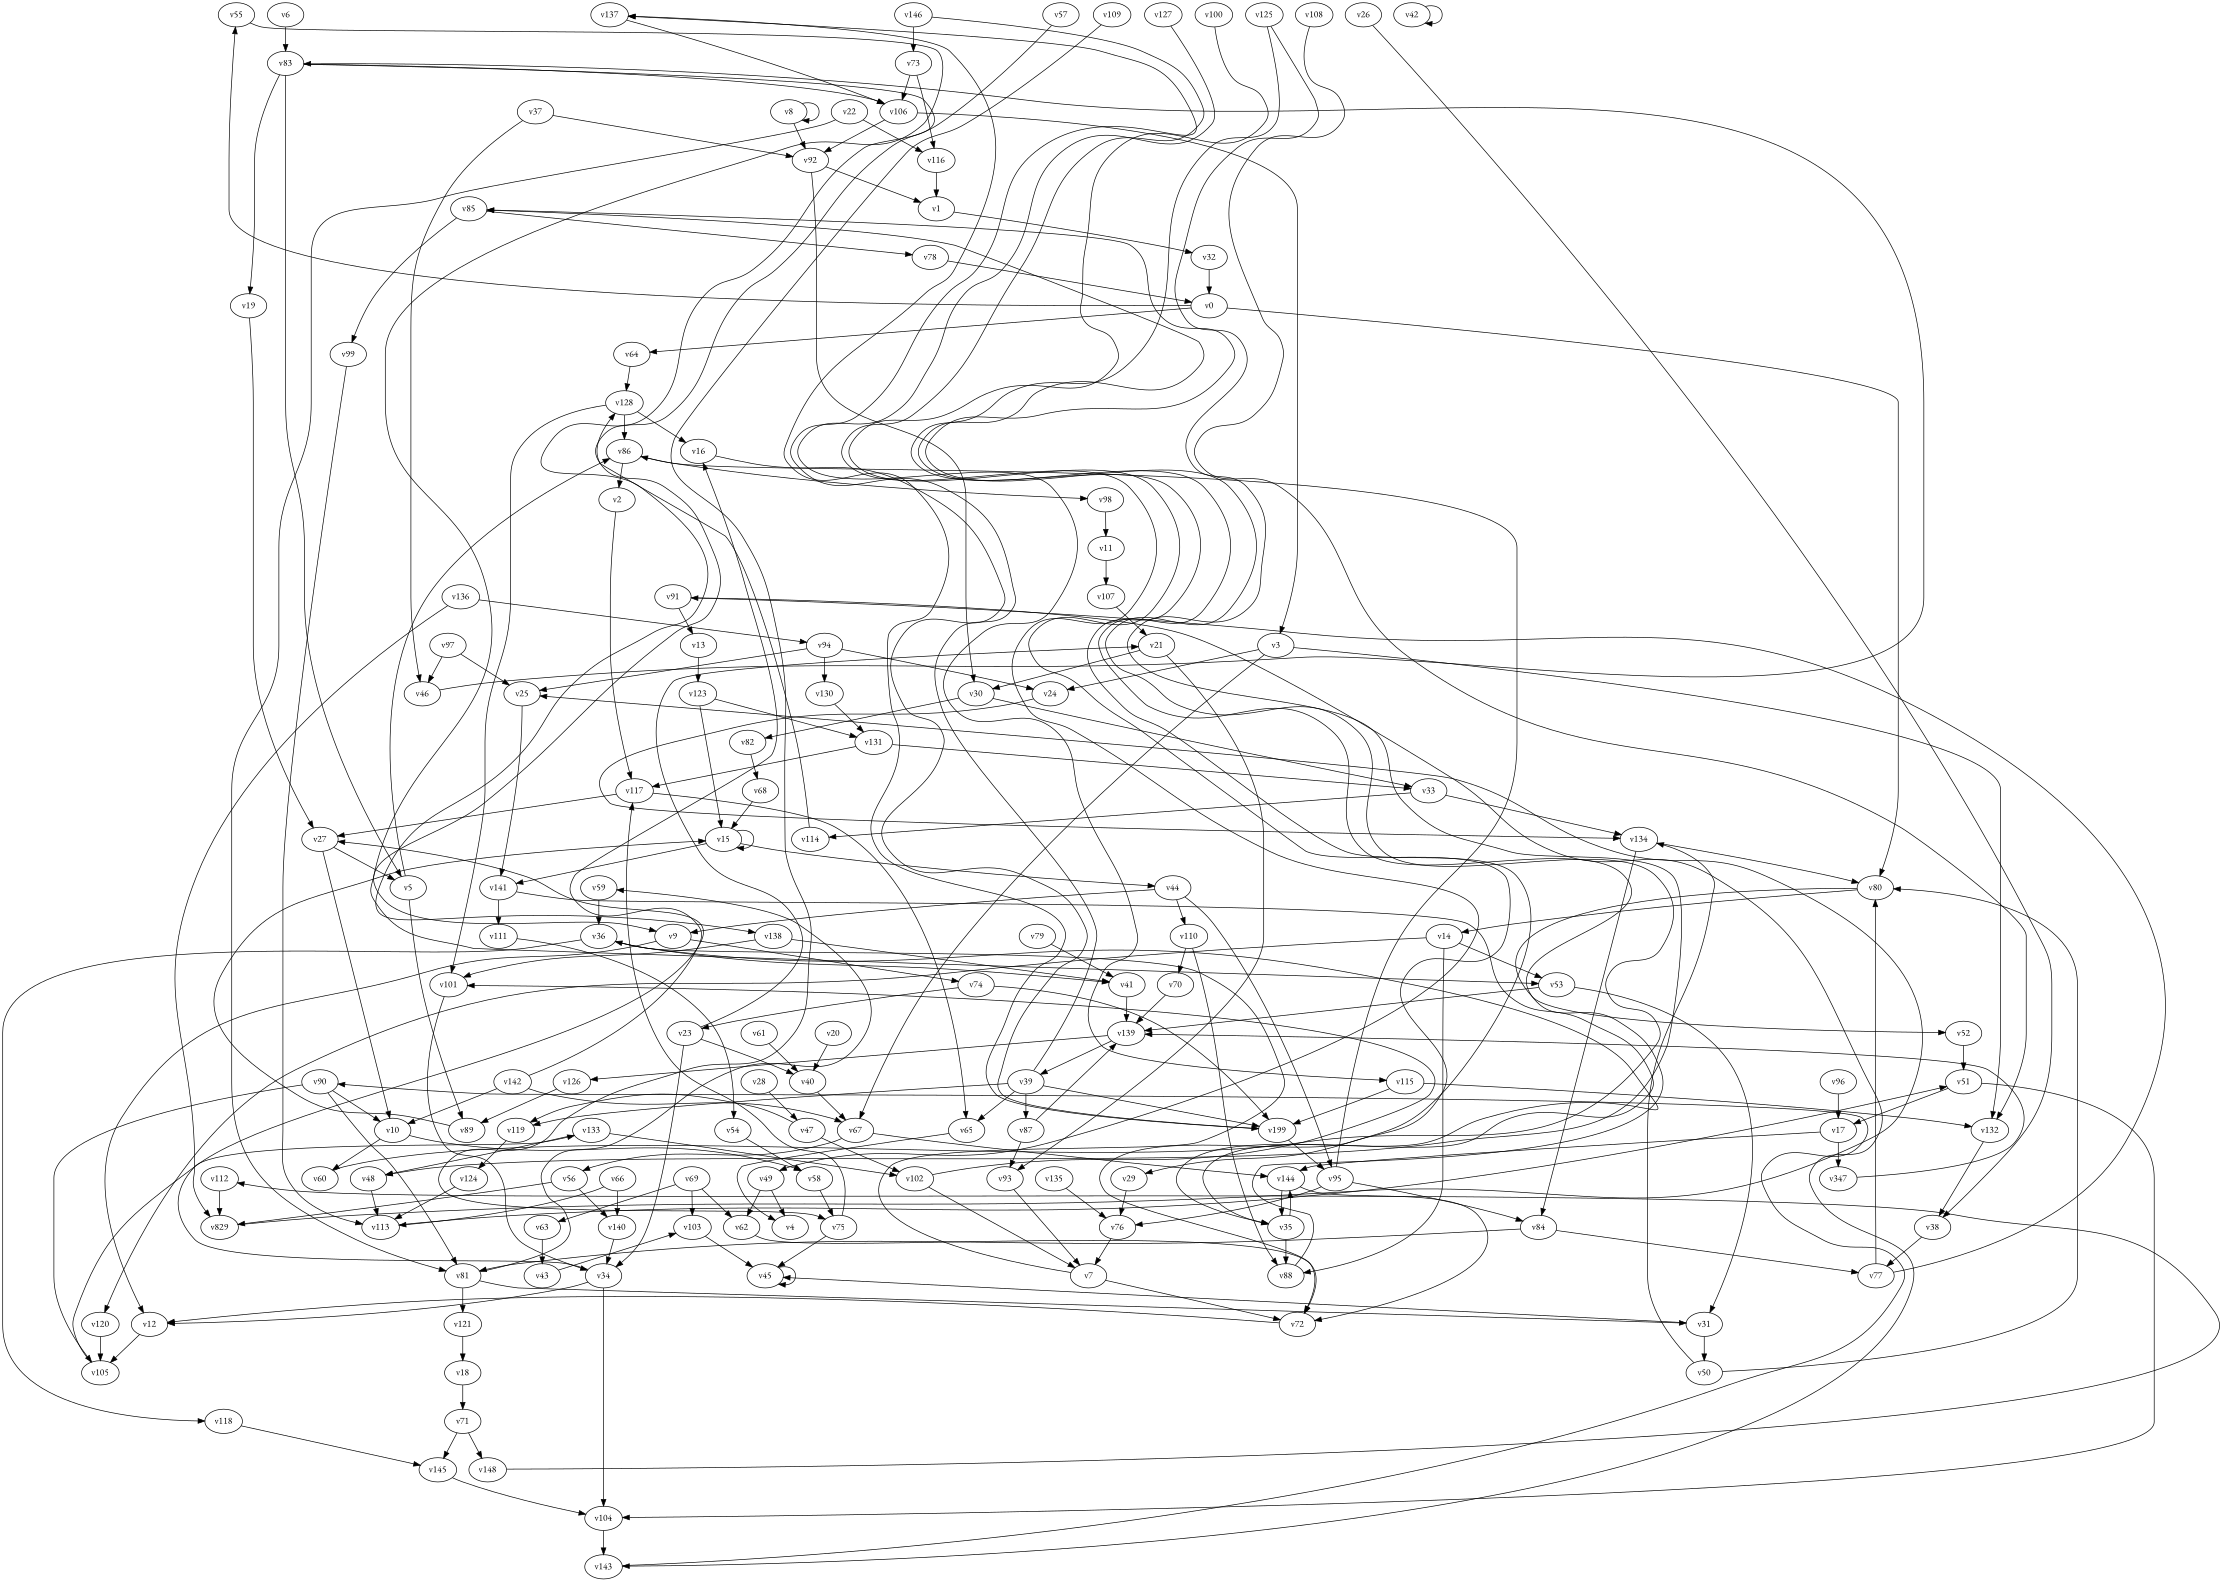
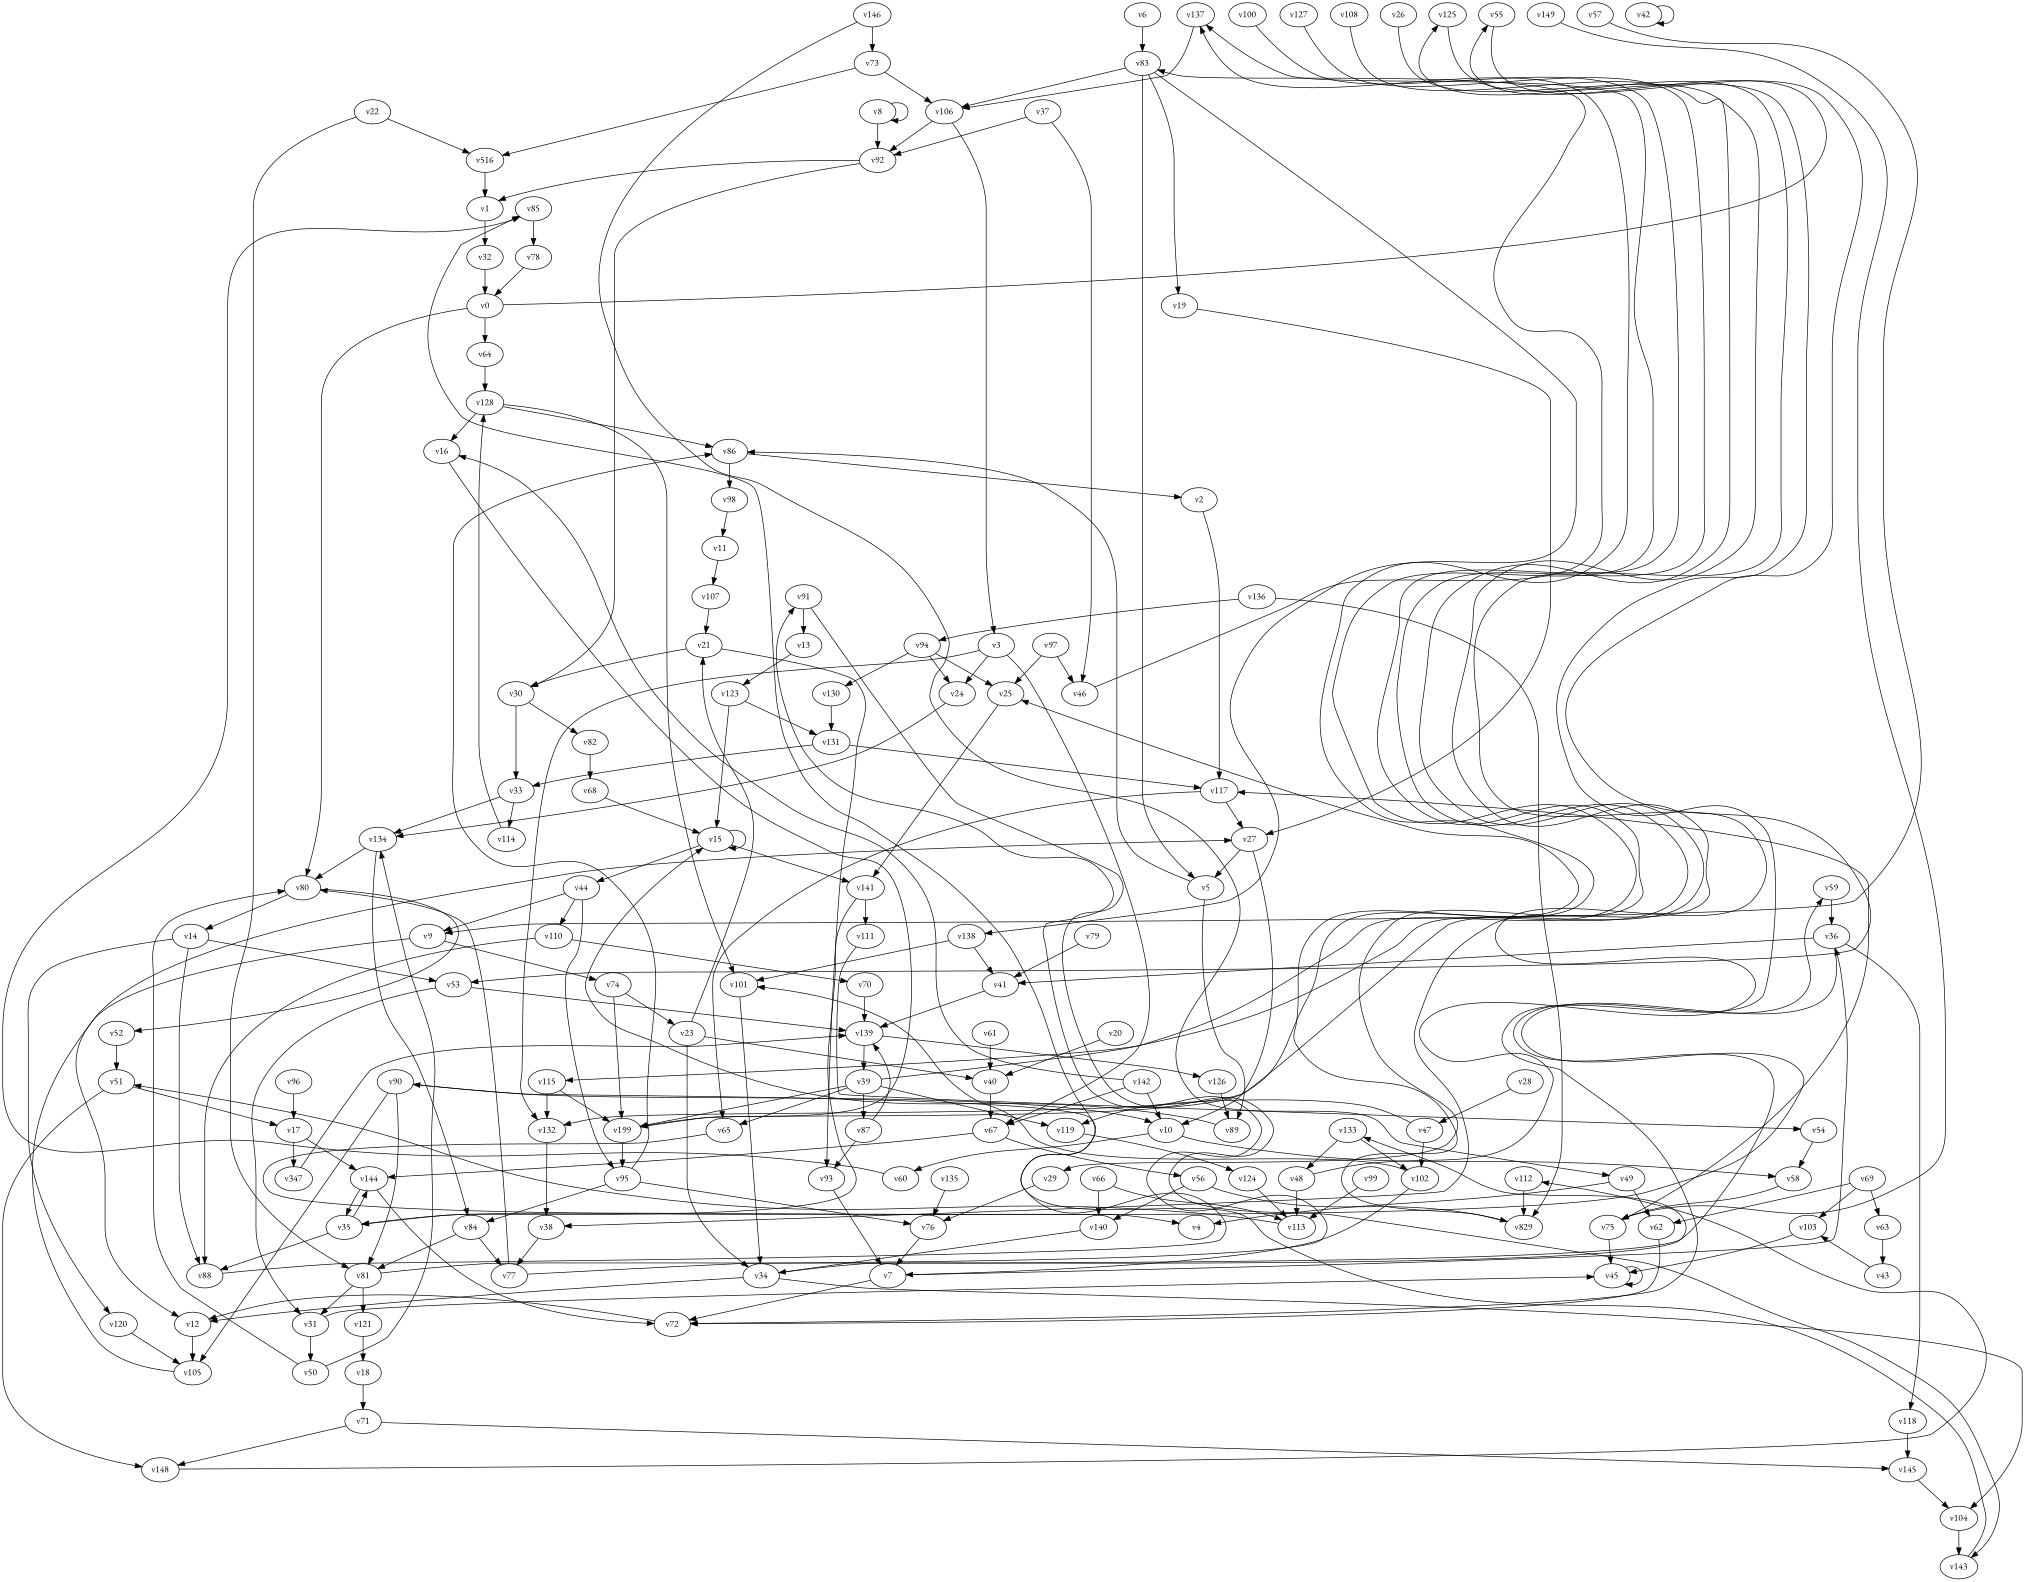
node "v109": label "v109" -> "v149"
node "v116": label "v116" -> "v516"
edge "v85" -> "v99": removed
edge "v125" -> "v48": reversed
edge "v51" -> "v104": now "v51" -> "v148"
